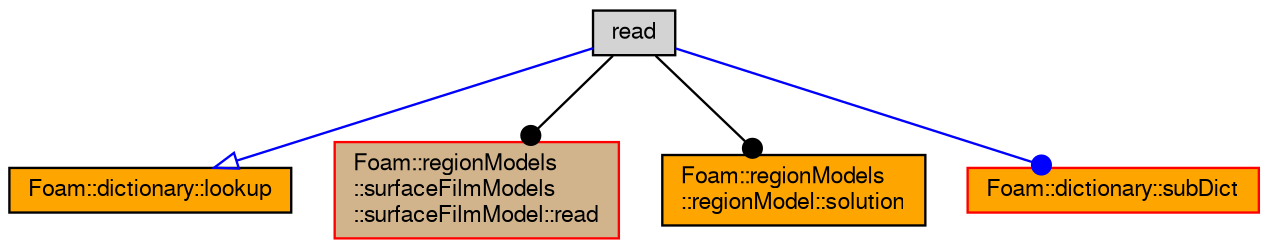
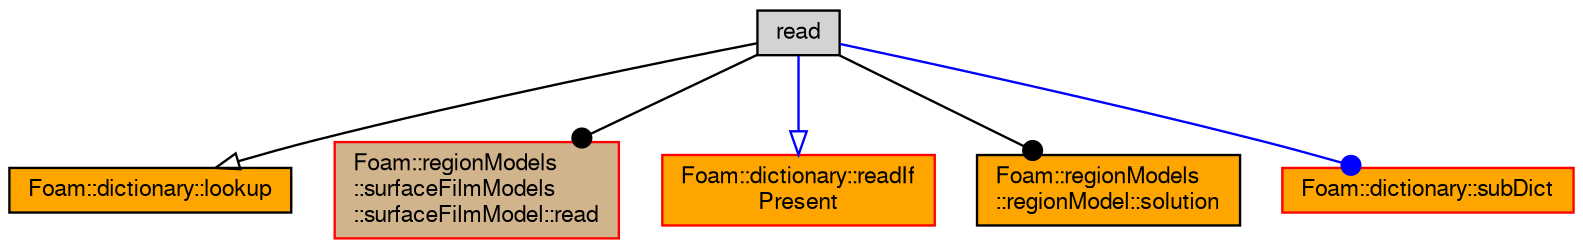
edge "read" -> "Foam::dictionary::lookup": color blue -> black
node "Foam::dictionary::readIf Present": added
